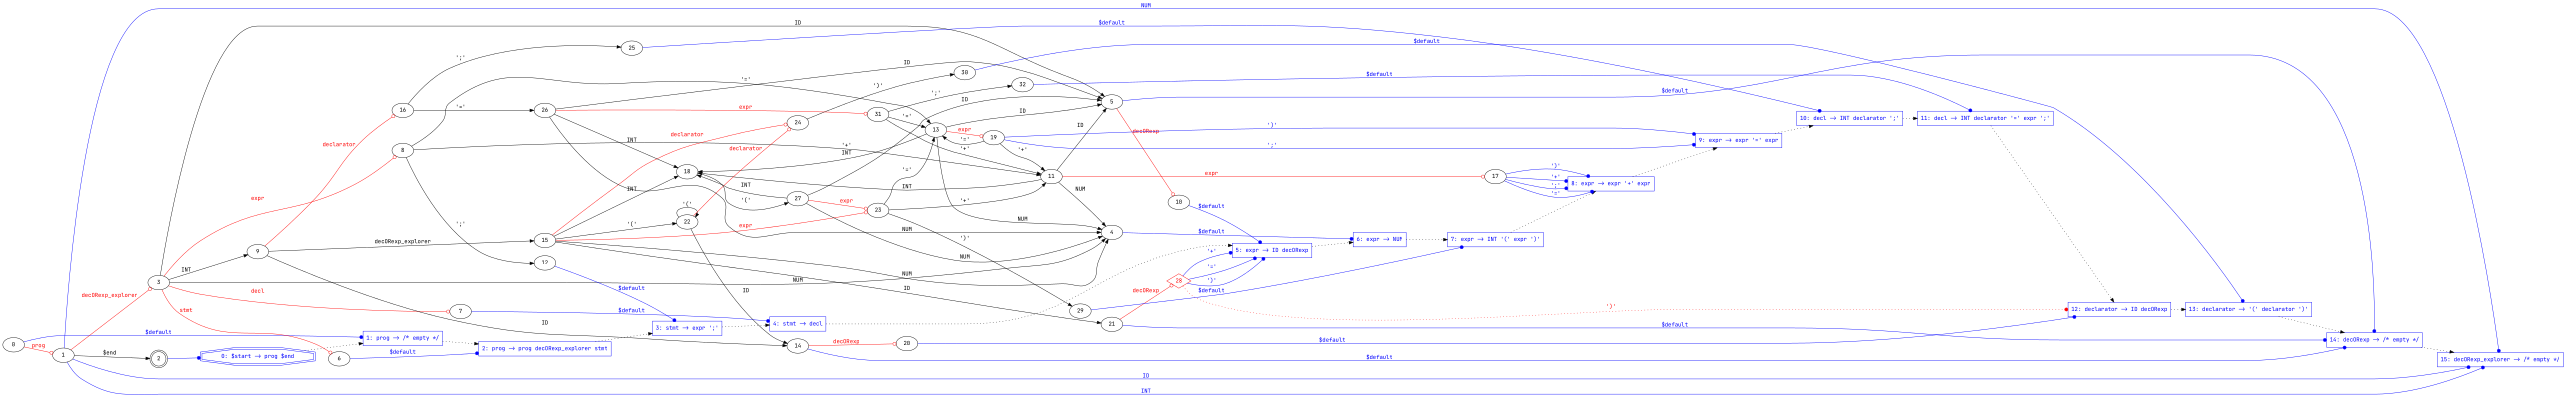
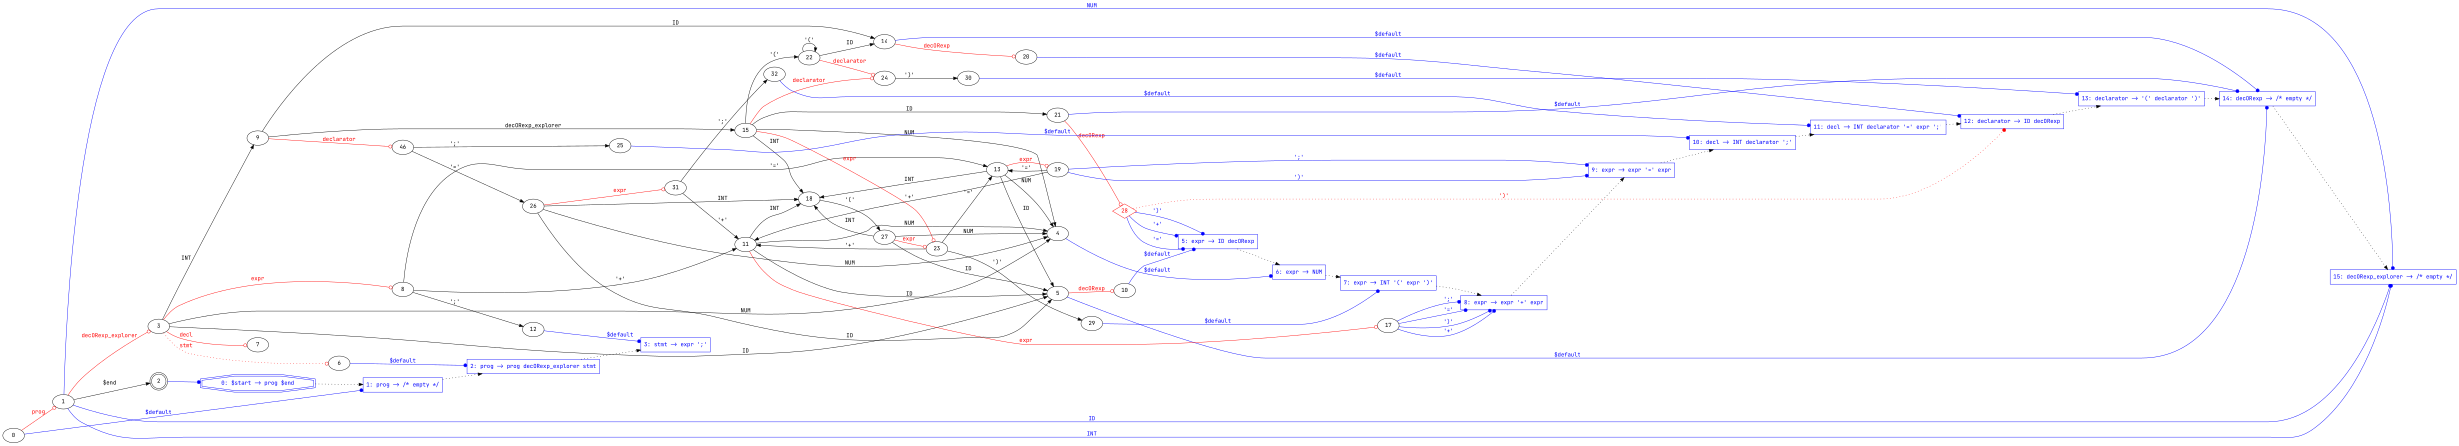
node "16": label "16" -> "46"
edge "31" -> "13": removed, label "'='"
node "4: stmt -> decl": removed
edge "3" -> "6": style solid -> dotted
